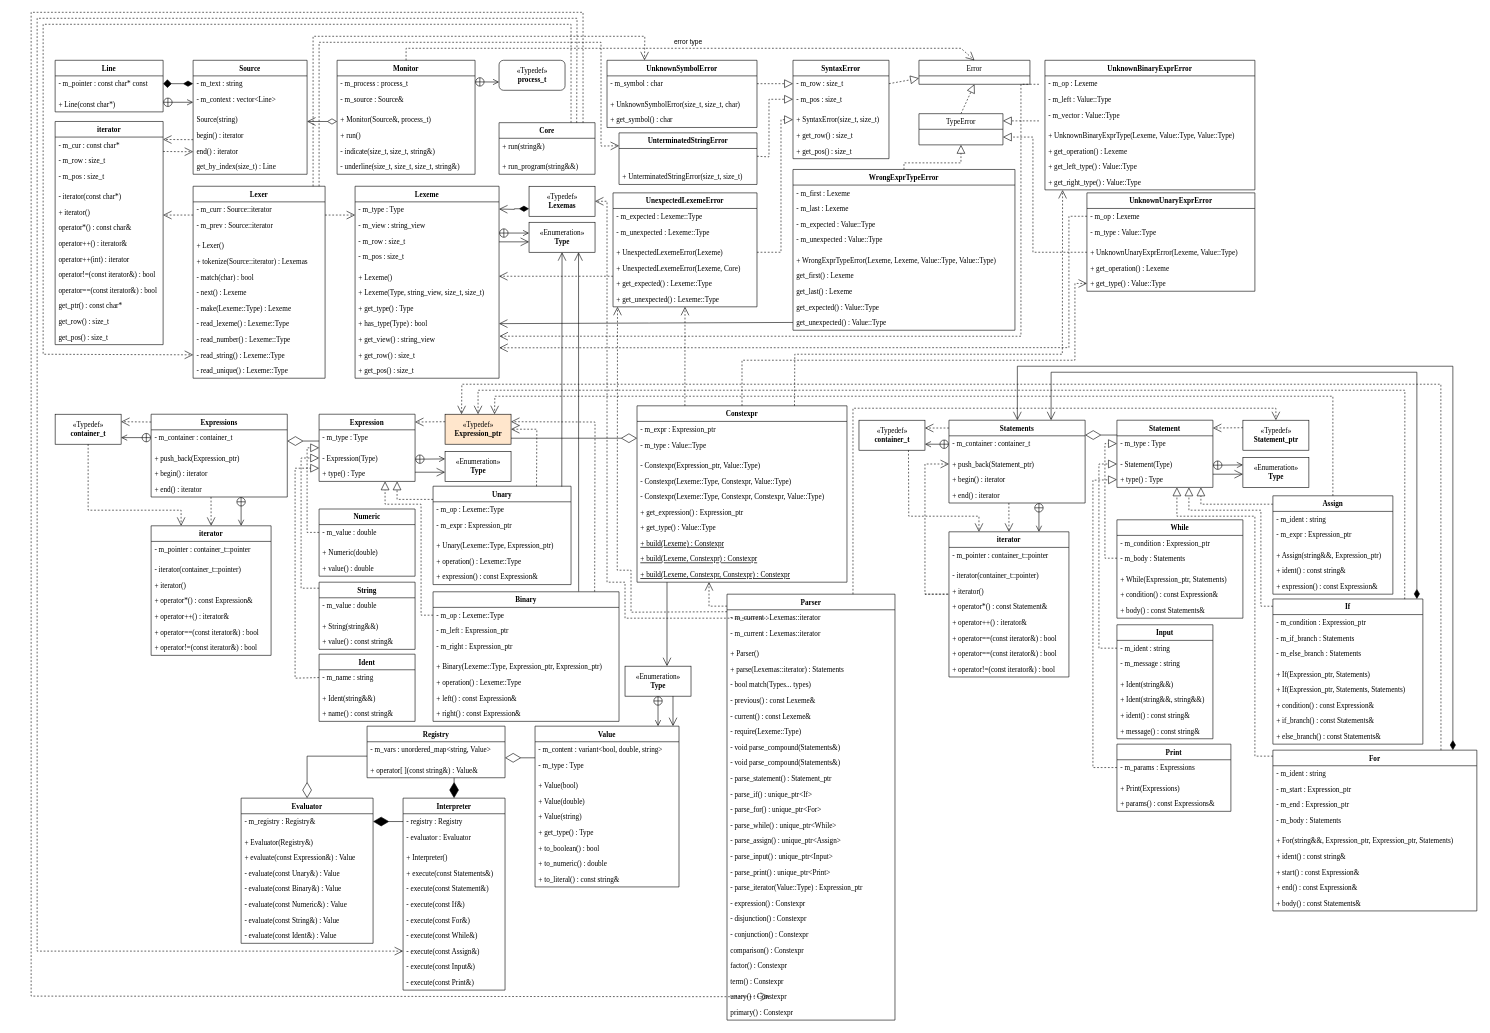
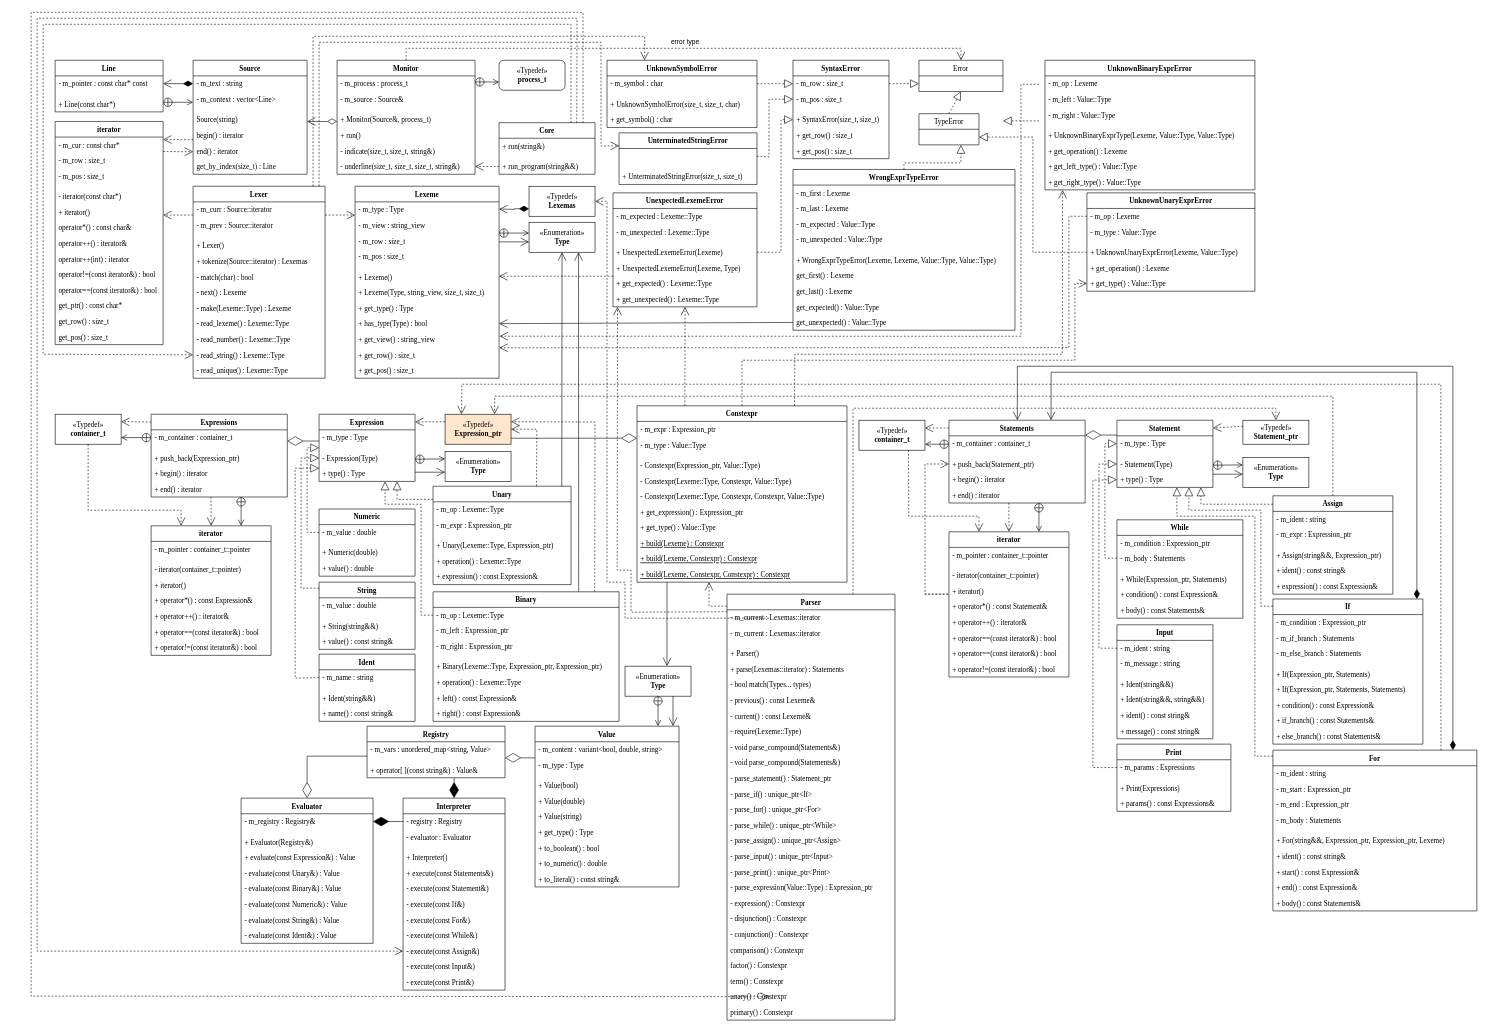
node "Error": size 111x24 -> 84x31
edge "- m_pointer : const char* const" -- "- m_text : string": arrowhead diamond -> open
node "- m_vector : Value::Type": label "- m_vector : Value::Type" -> "- m_right : Value::Type"
node "TypeError": size 84x31 -> 60x31
edge "+ run_program(string&&)" -> "- underline(size_t, size_t, size_t, string&)": added
node "+ UnexpectedLexemeError(Lexeme, Core)": label "+ UnexpectedLexemeError(Lexeme, Core)" -> "+ UnexpectedLexemeError(Lexeme, Type)"
edge "If" -> "«Typedef» Expression_ptr": removed
node "«Typedef» Statement_ptr": size 66x30 -> 66x24
node "+ For(string&&, Expression_ptr, Expression_ptr, Statements)": label "+ For(string&&, Expression_ptr, Expression_ptr, Statements)" -> "+ For(string&&, Expression_ptr, Expression_ptr, Lexeme)"
node "- parse_iterator(Value::Type) : Expression_ptr": label "- parse_iterator(Value::Type) : Expression_ptr" -> "- parse_expression(Value::Type) : Expression_ptr"
